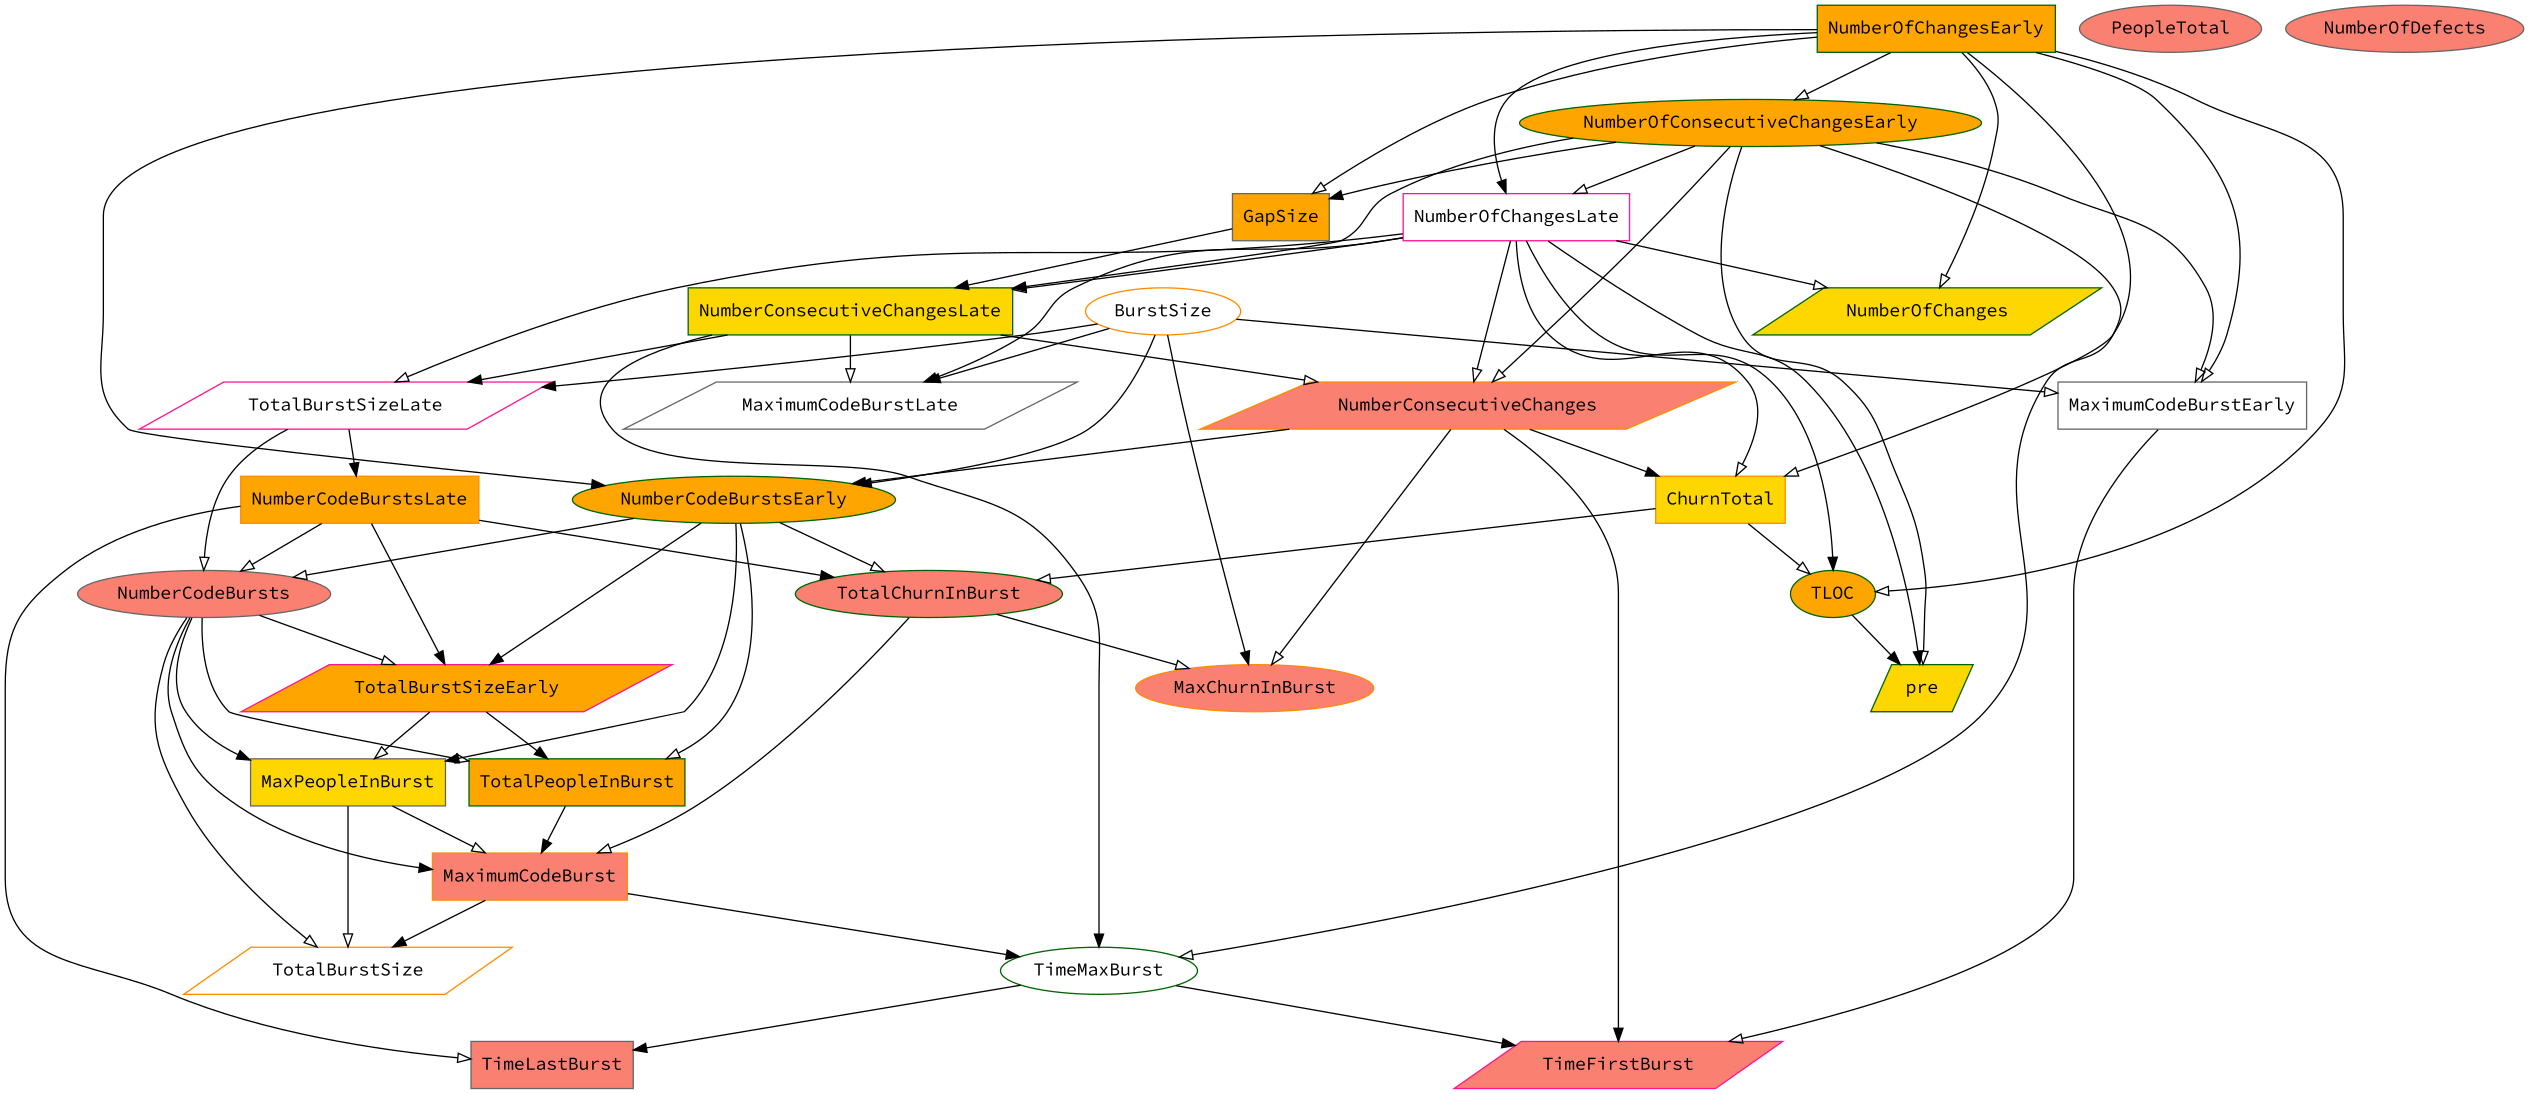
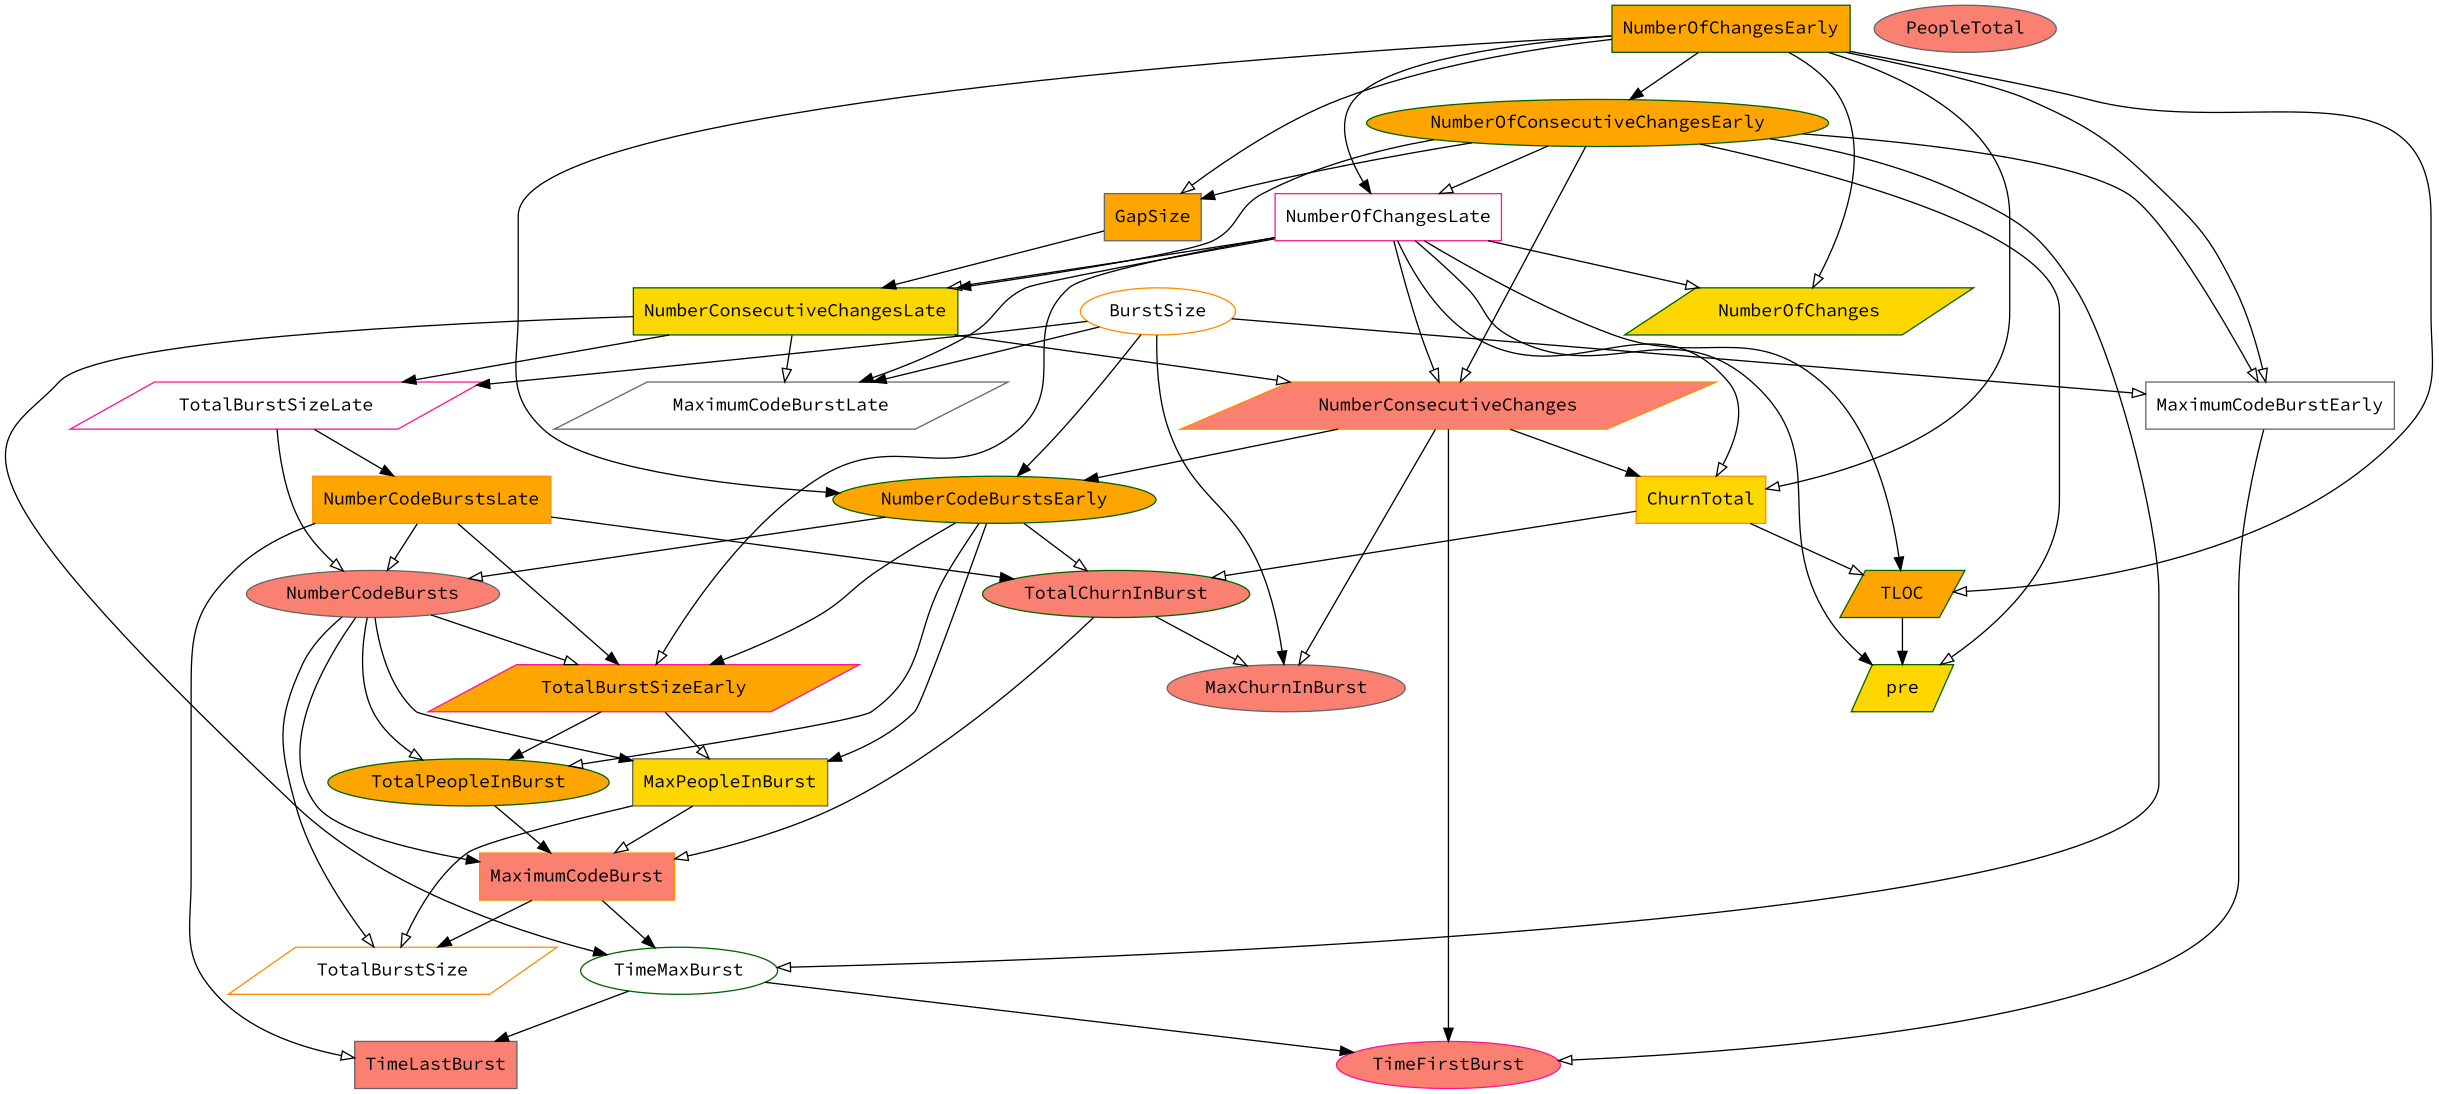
node "NumberOfDefects": removed
edge "NumberOfChangesEarly" -> "NumberOfConsecutiveChangesEarly": arrowhead onormal -> normal
edge "NumberOfChangesLate" -> "TotalBurstSizeLate": now "NumberOfChangesLate" -> "TotalBurstSizeEarly"
node "TLOC": shape ellipse -> parallelogram
node "MaxChurnInBurst": color darkorange -> gray40
node "TotalPeopleInBurst": shape box -> ellipse
node "TimeFirstBurst": shape parallelogram -> ellipse
